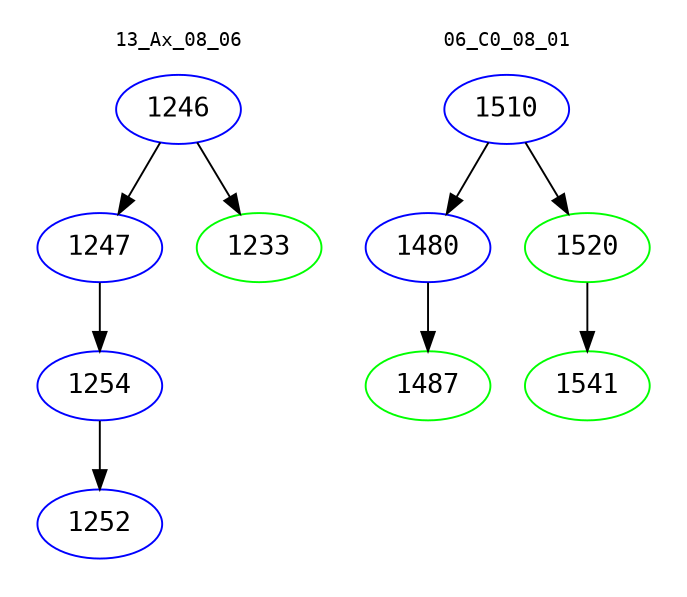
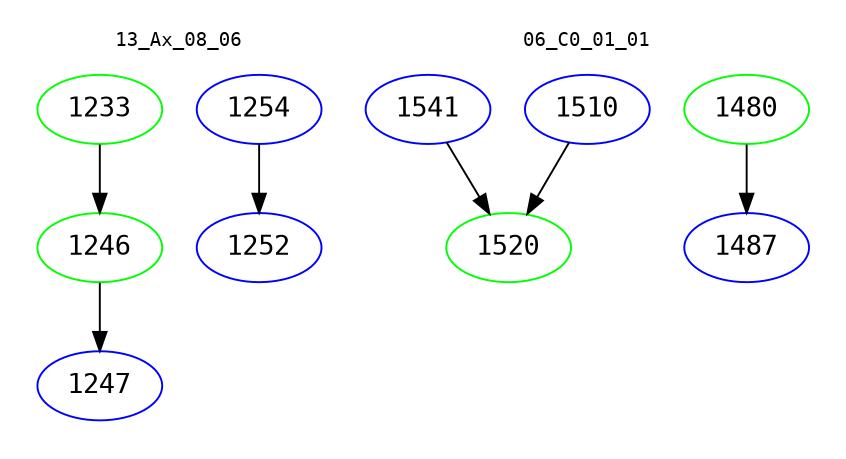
cluster "06_C0_08_01": label "06_C0_08_01" -> "06_C0_01_01"
node "1246": color blue -> green
edge "1246" -> "1233": reversed
edge "1510" -> "1480": removed
node "1480": color blue -> green
edge "1247" -> "1254": removed
edge "1520" -> "1541": reversed
node "1487": color green -> blue
node "1541": color green -> blue
